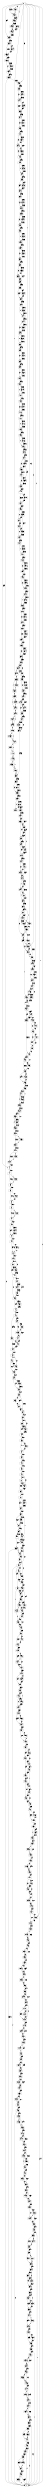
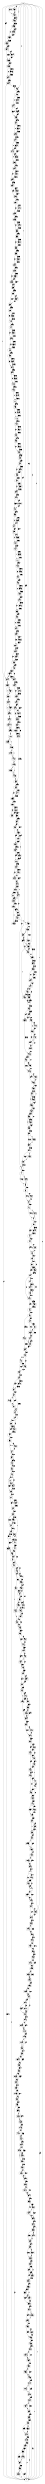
edge "14939" -> "25043": added, label "36577"
edge "8794" -> "8812": now "8794" -> "8827"
edge "17332" -> "17338": removed, label "36887"
edge "1296" -> "1297": now "1296" -> "1324"
